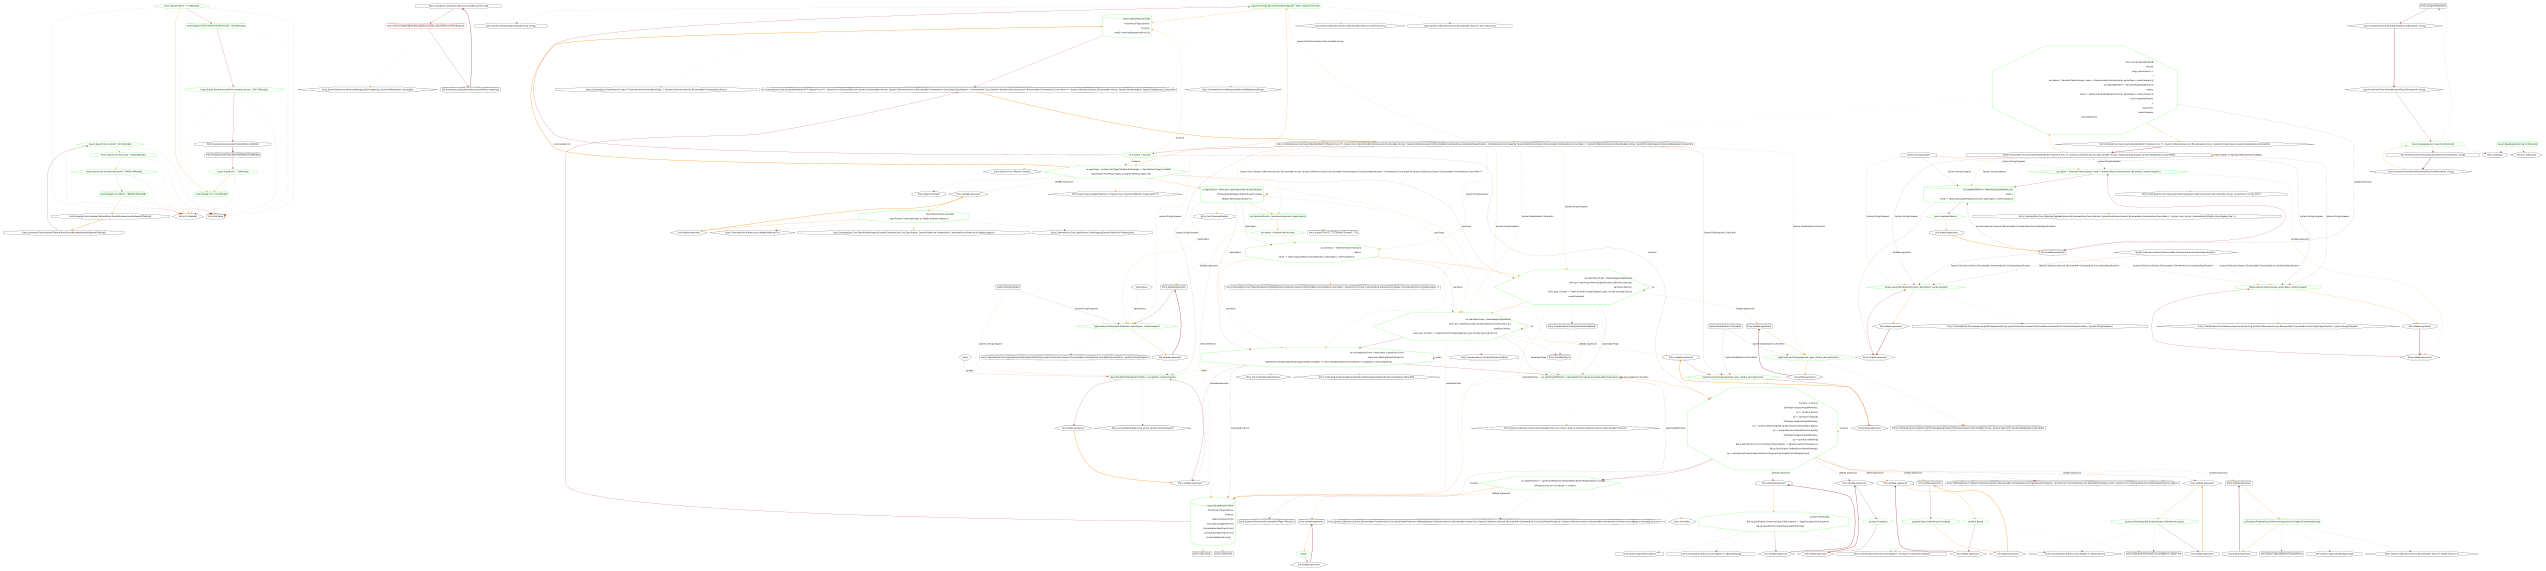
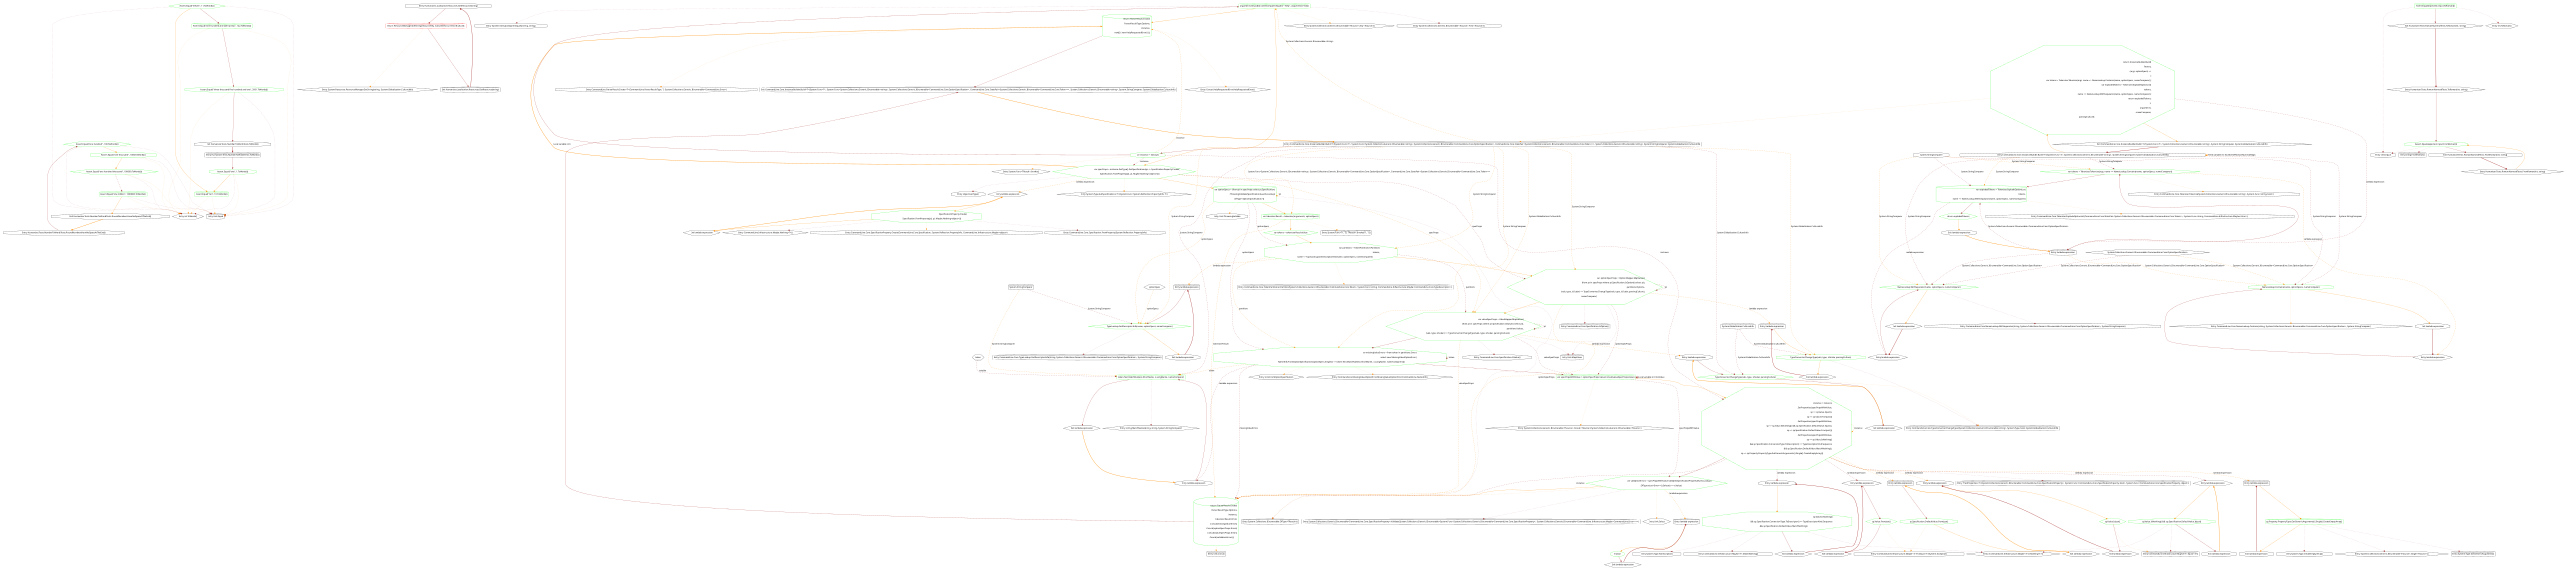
edge "Entry string.FromRoman()" -> "Exit Humanizer.Tests.RomanNumeralTests.ToRoman(int, string)": now "Assert.Equal(expected, input.ToRoman())" -> "Exit Humanizer.Tests.RomanNumeralTests.ToRoman(int, string)"
node "Entry CommandLine.HelpRequestedError.HelpRequestedError()": label "Entry CommandLine.HelpRequestedError.HelpRequestedError()" -> "Entry Concat.HelpRequestedError.HelpRequestedError()"
node "Entry Unk.Create": removed
